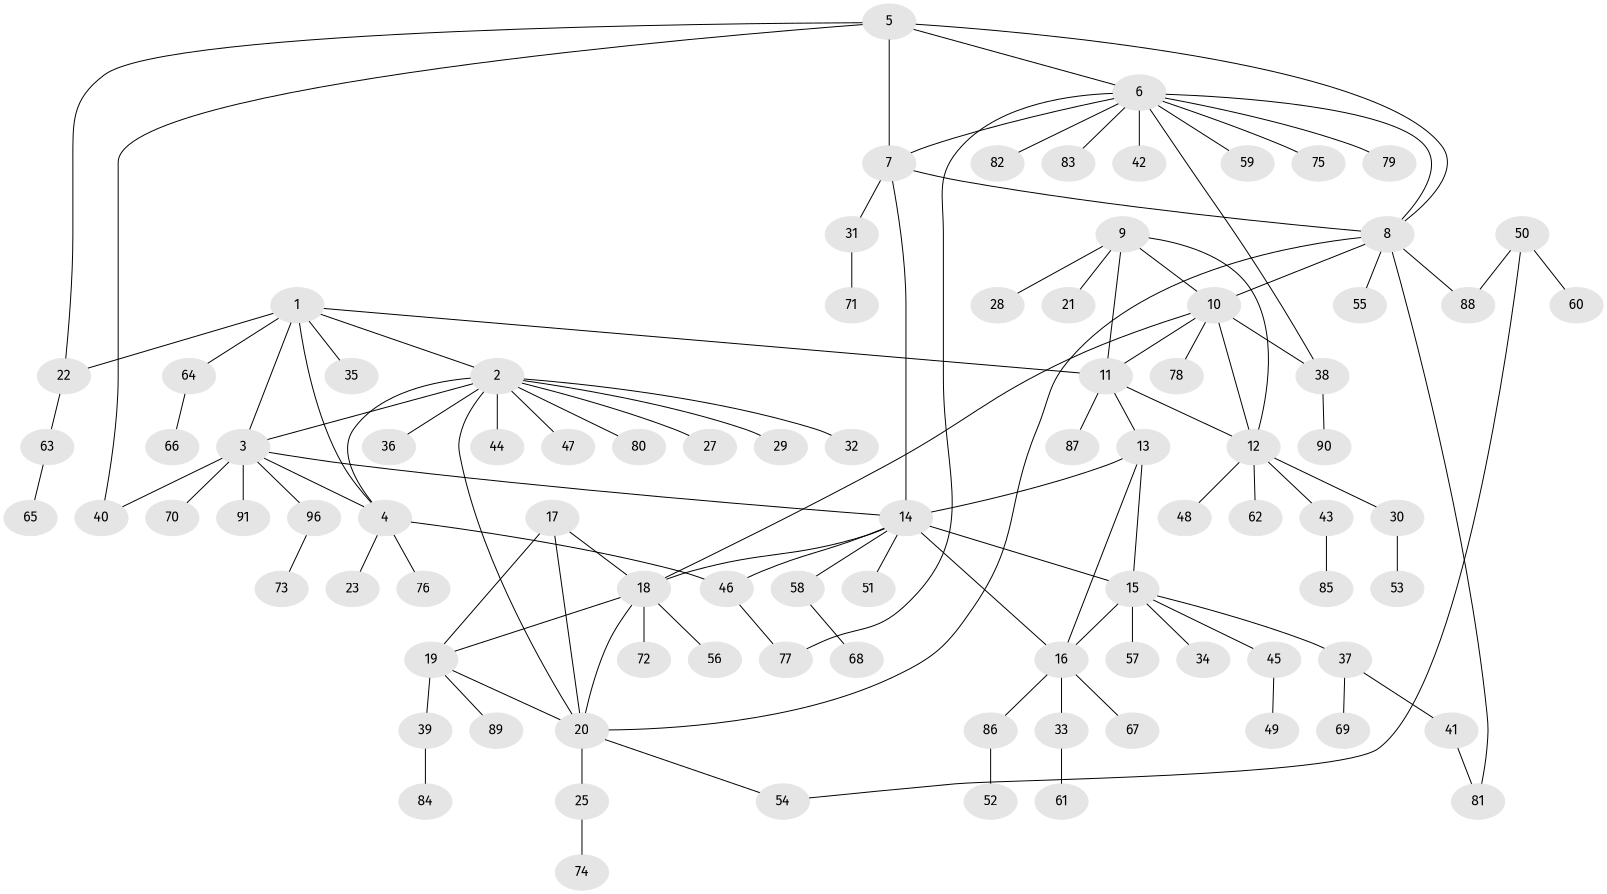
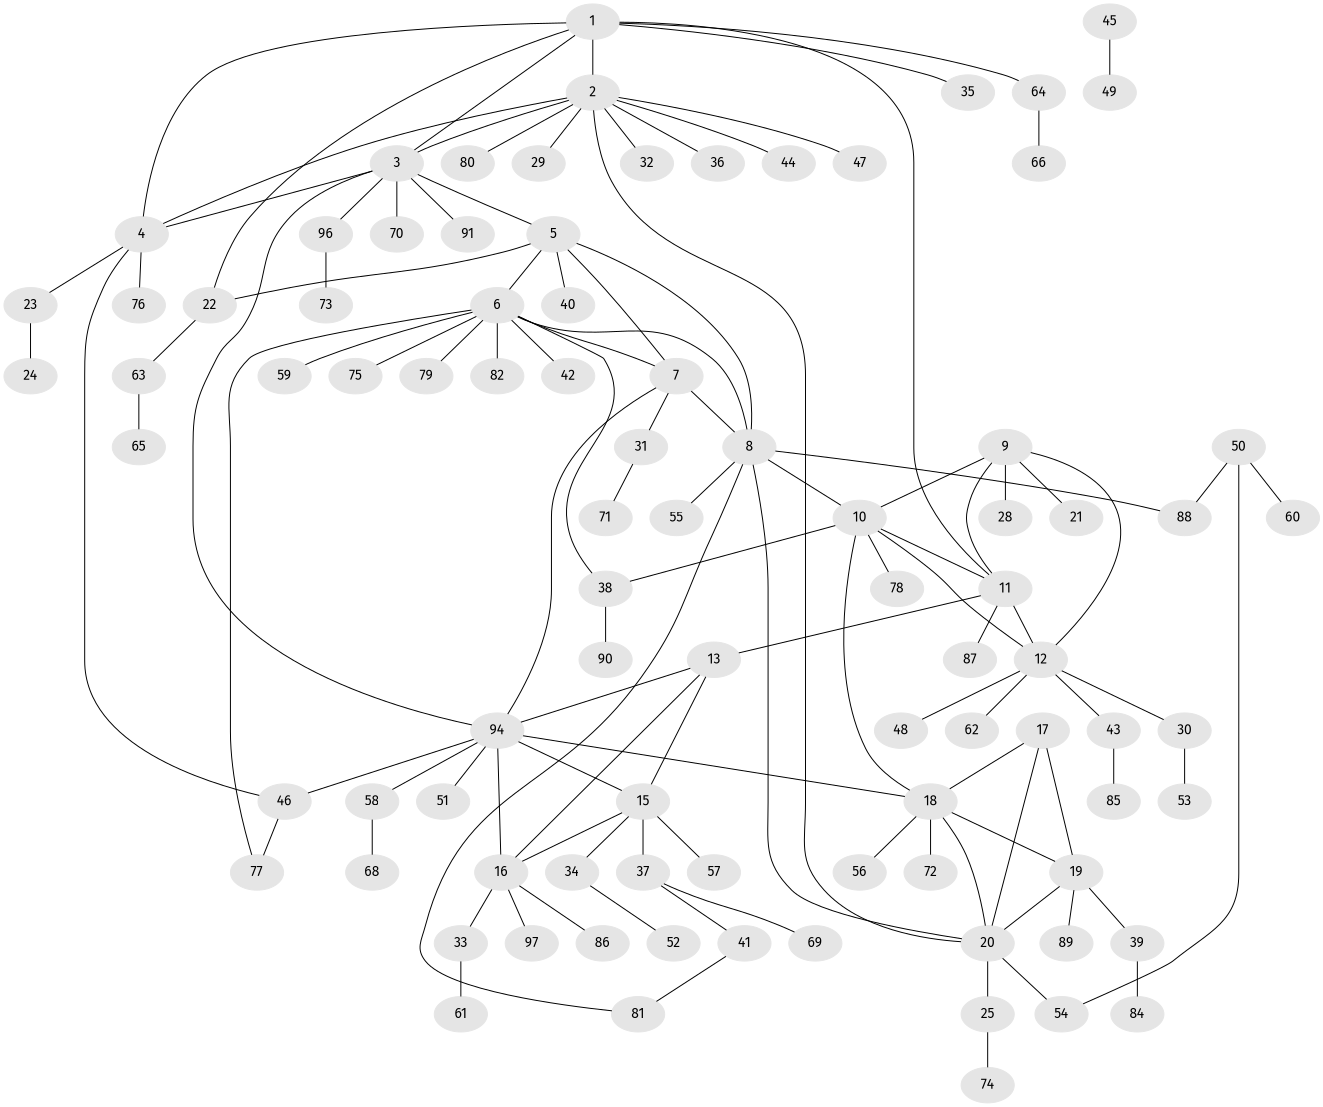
node "83": removed
node "24": added
node "27": removed
edge "3" -- "40": now "3" -- "5"
node "14": label "14" -> "94"
edge "15" -- "45": removed
node "67": label "67" -> "97"
edge "86" -- "52": now "34" -- "52"
